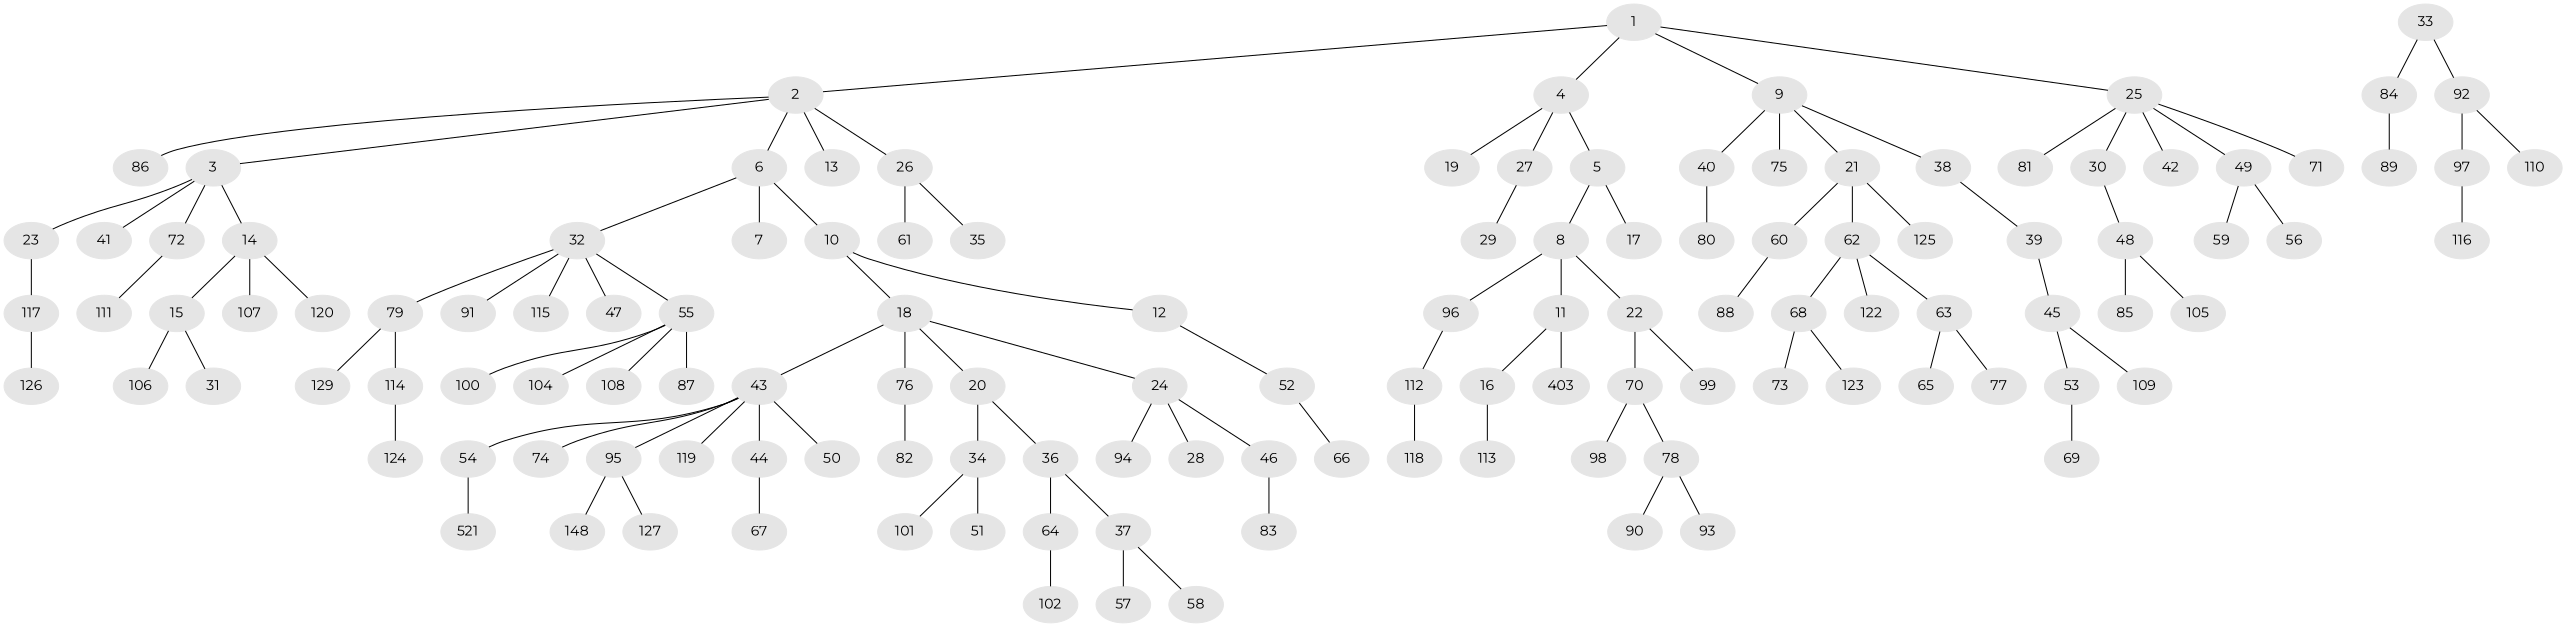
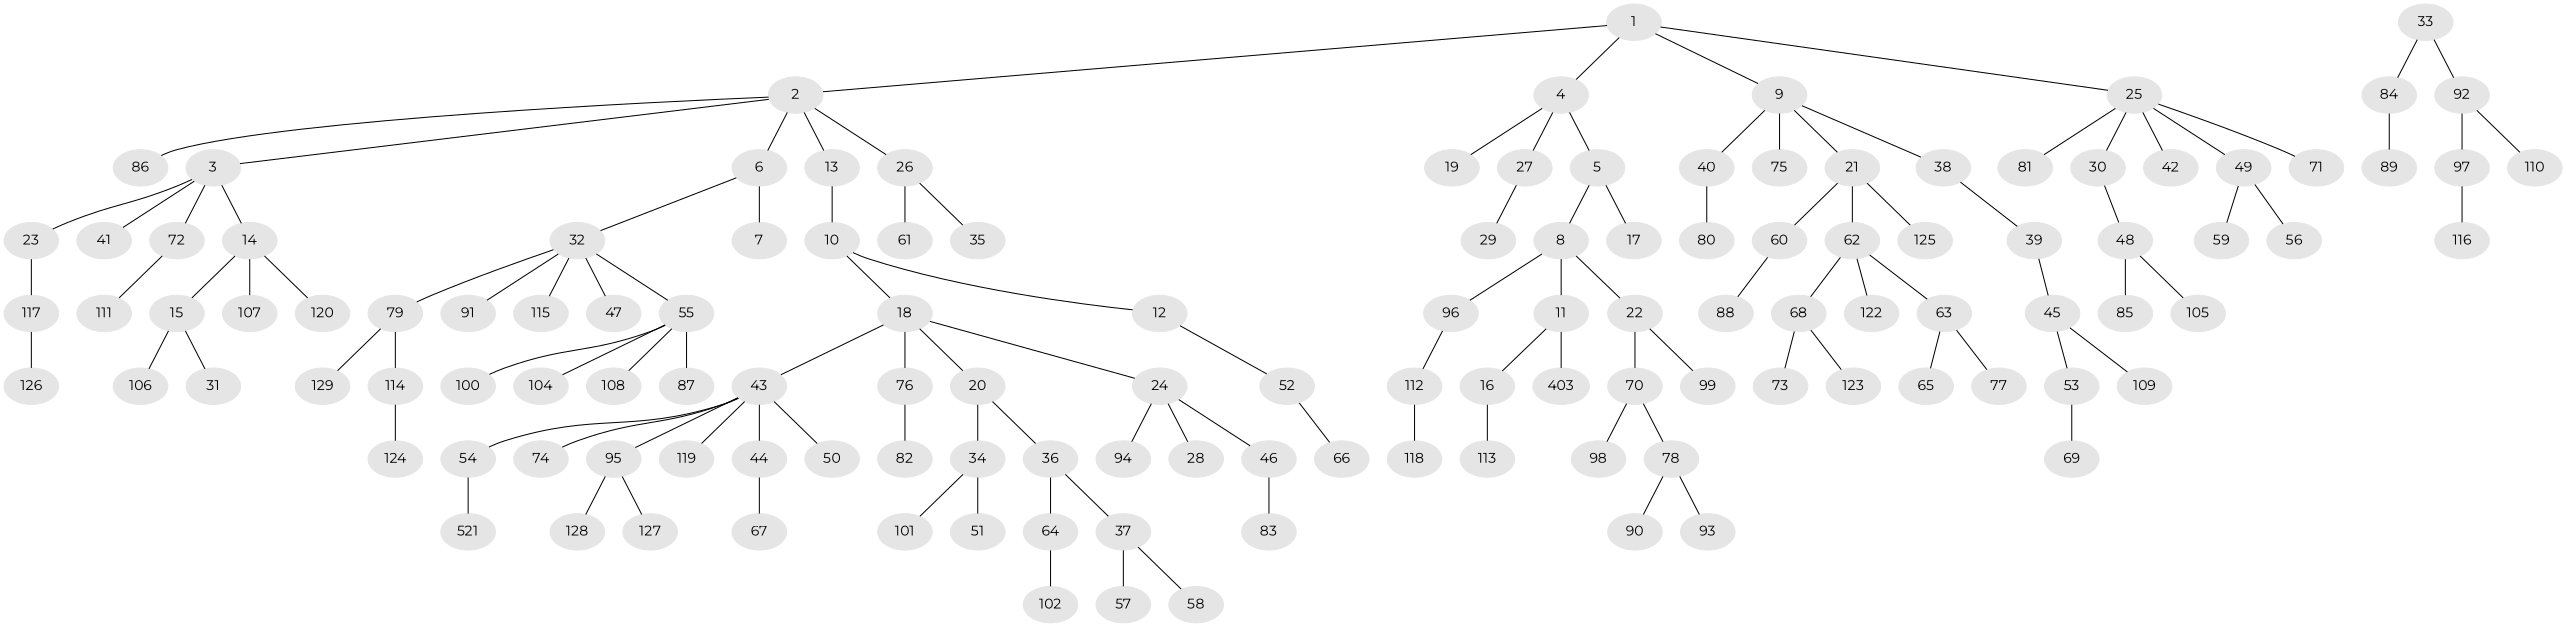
edge "6" -- "10": now "13" -- "10"
node "148": label "148" -> "128"
